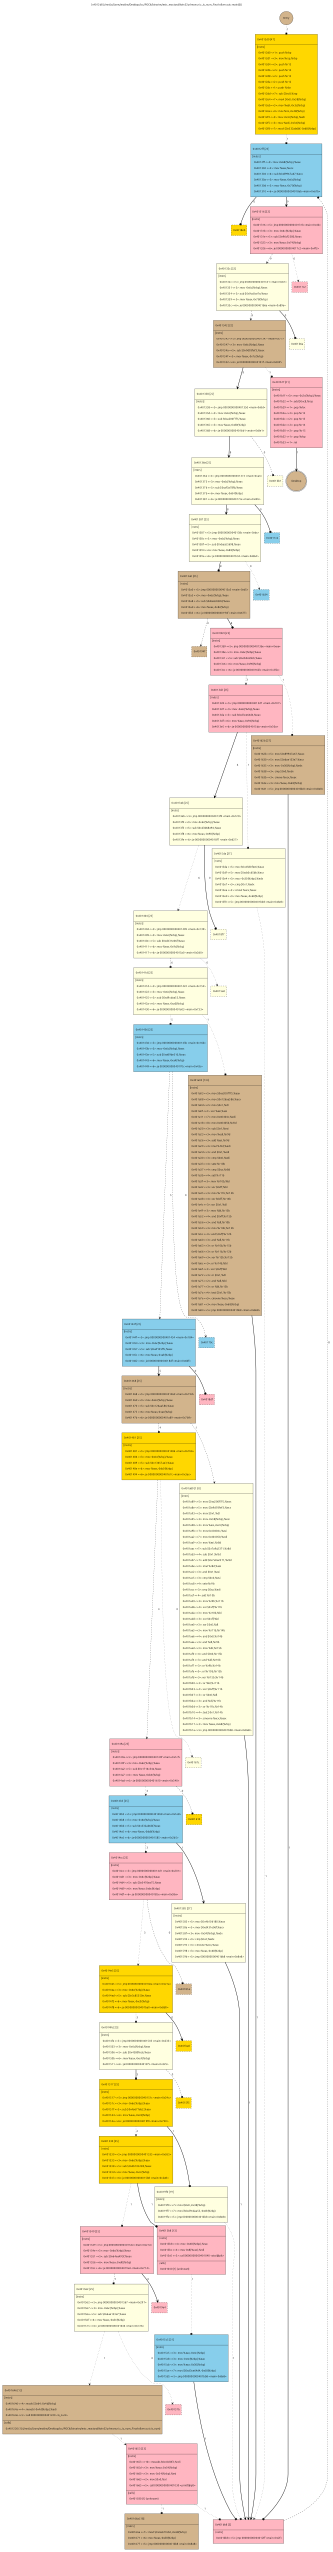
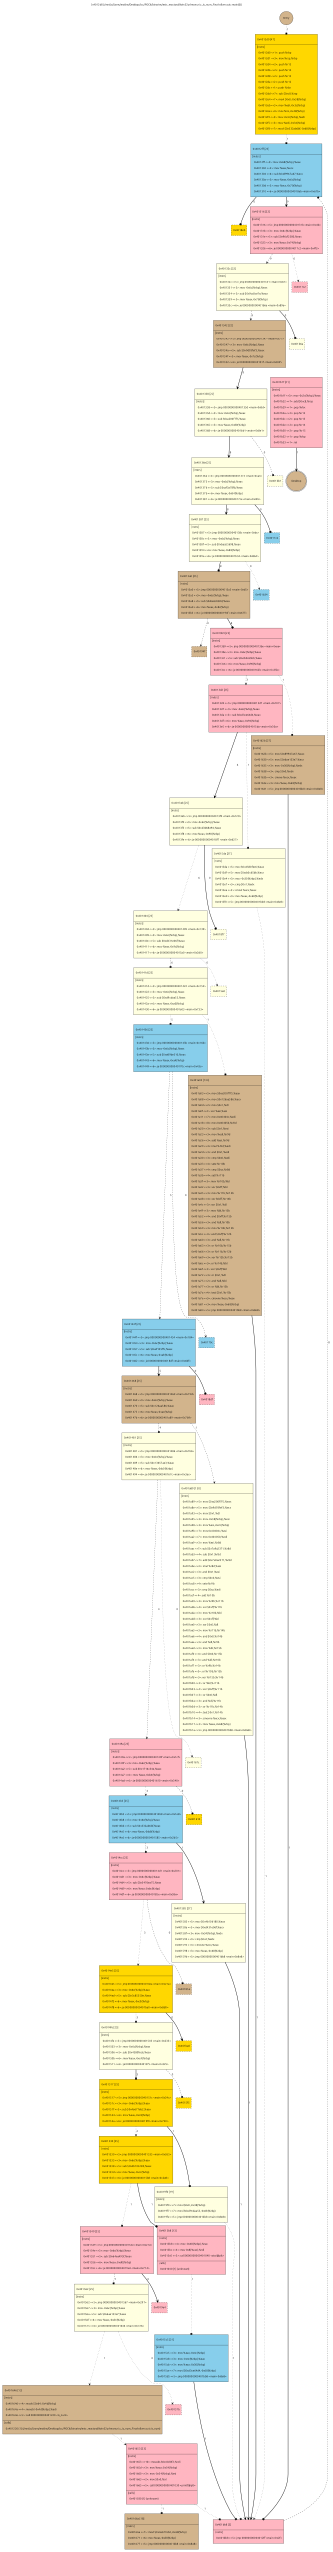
edge "0x401342 [22]" -> "0x401b1f [21]": removed, label "1"
node "0x401481 [25]": fillcolor gold -> lightyellow
